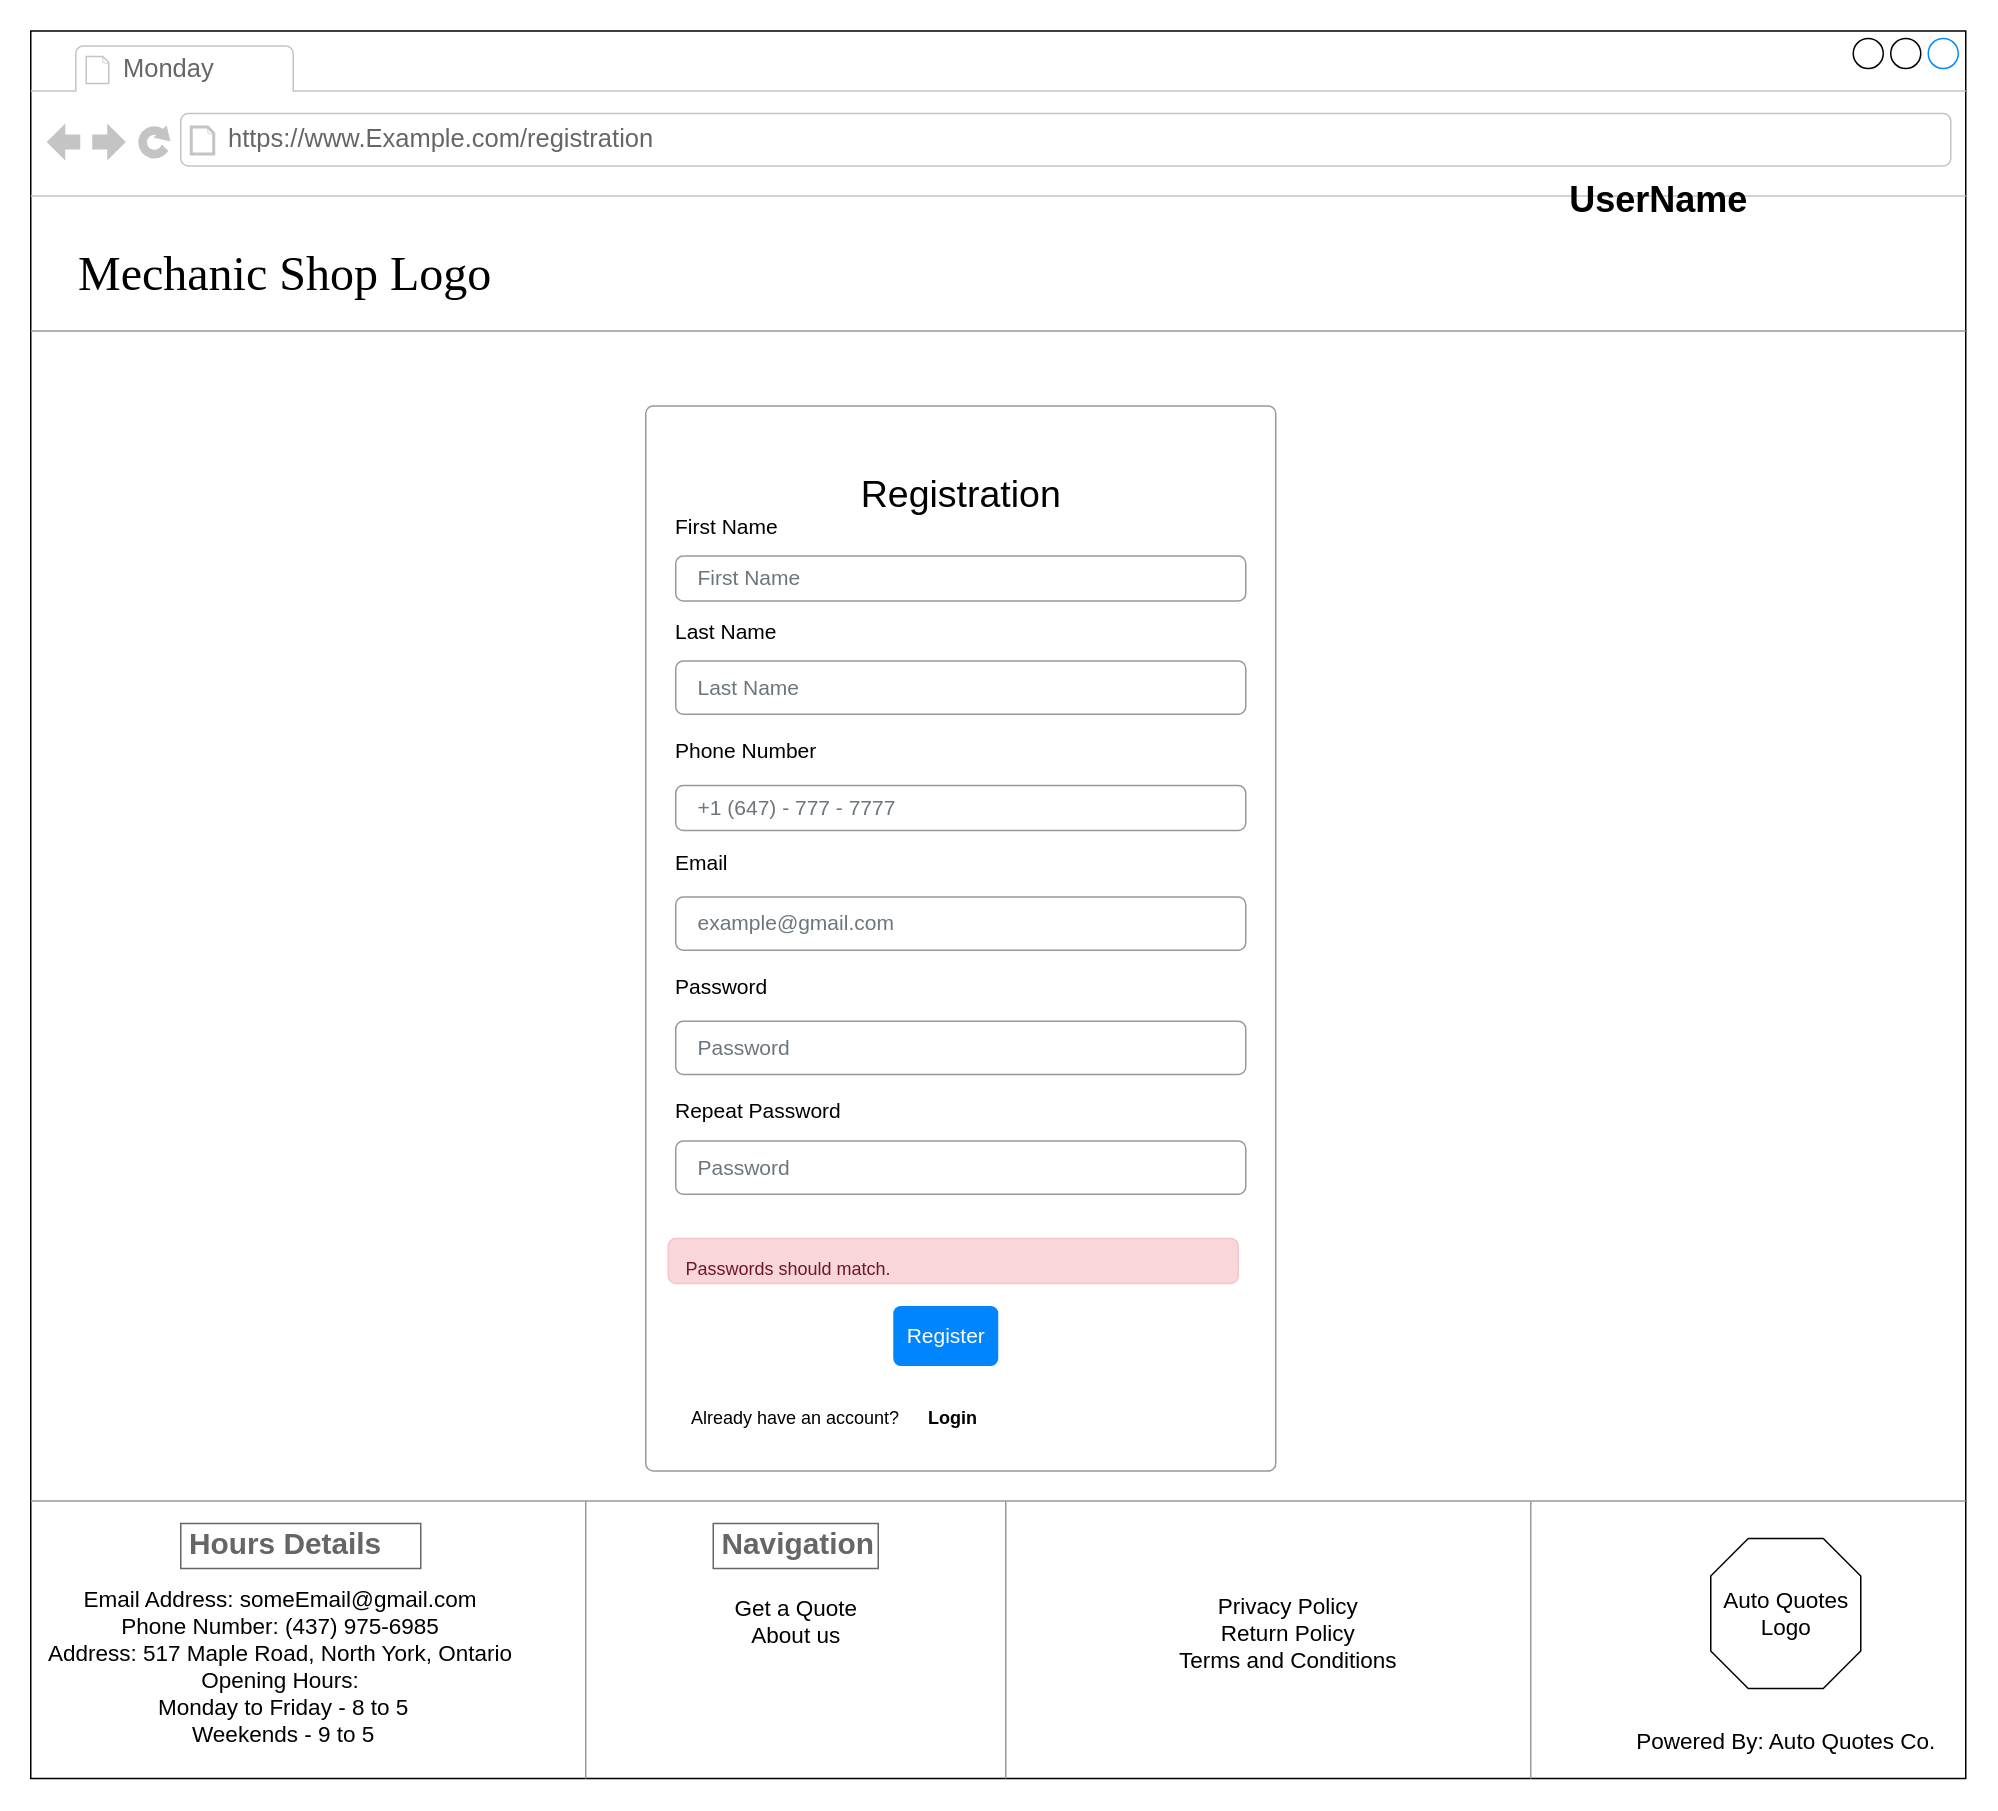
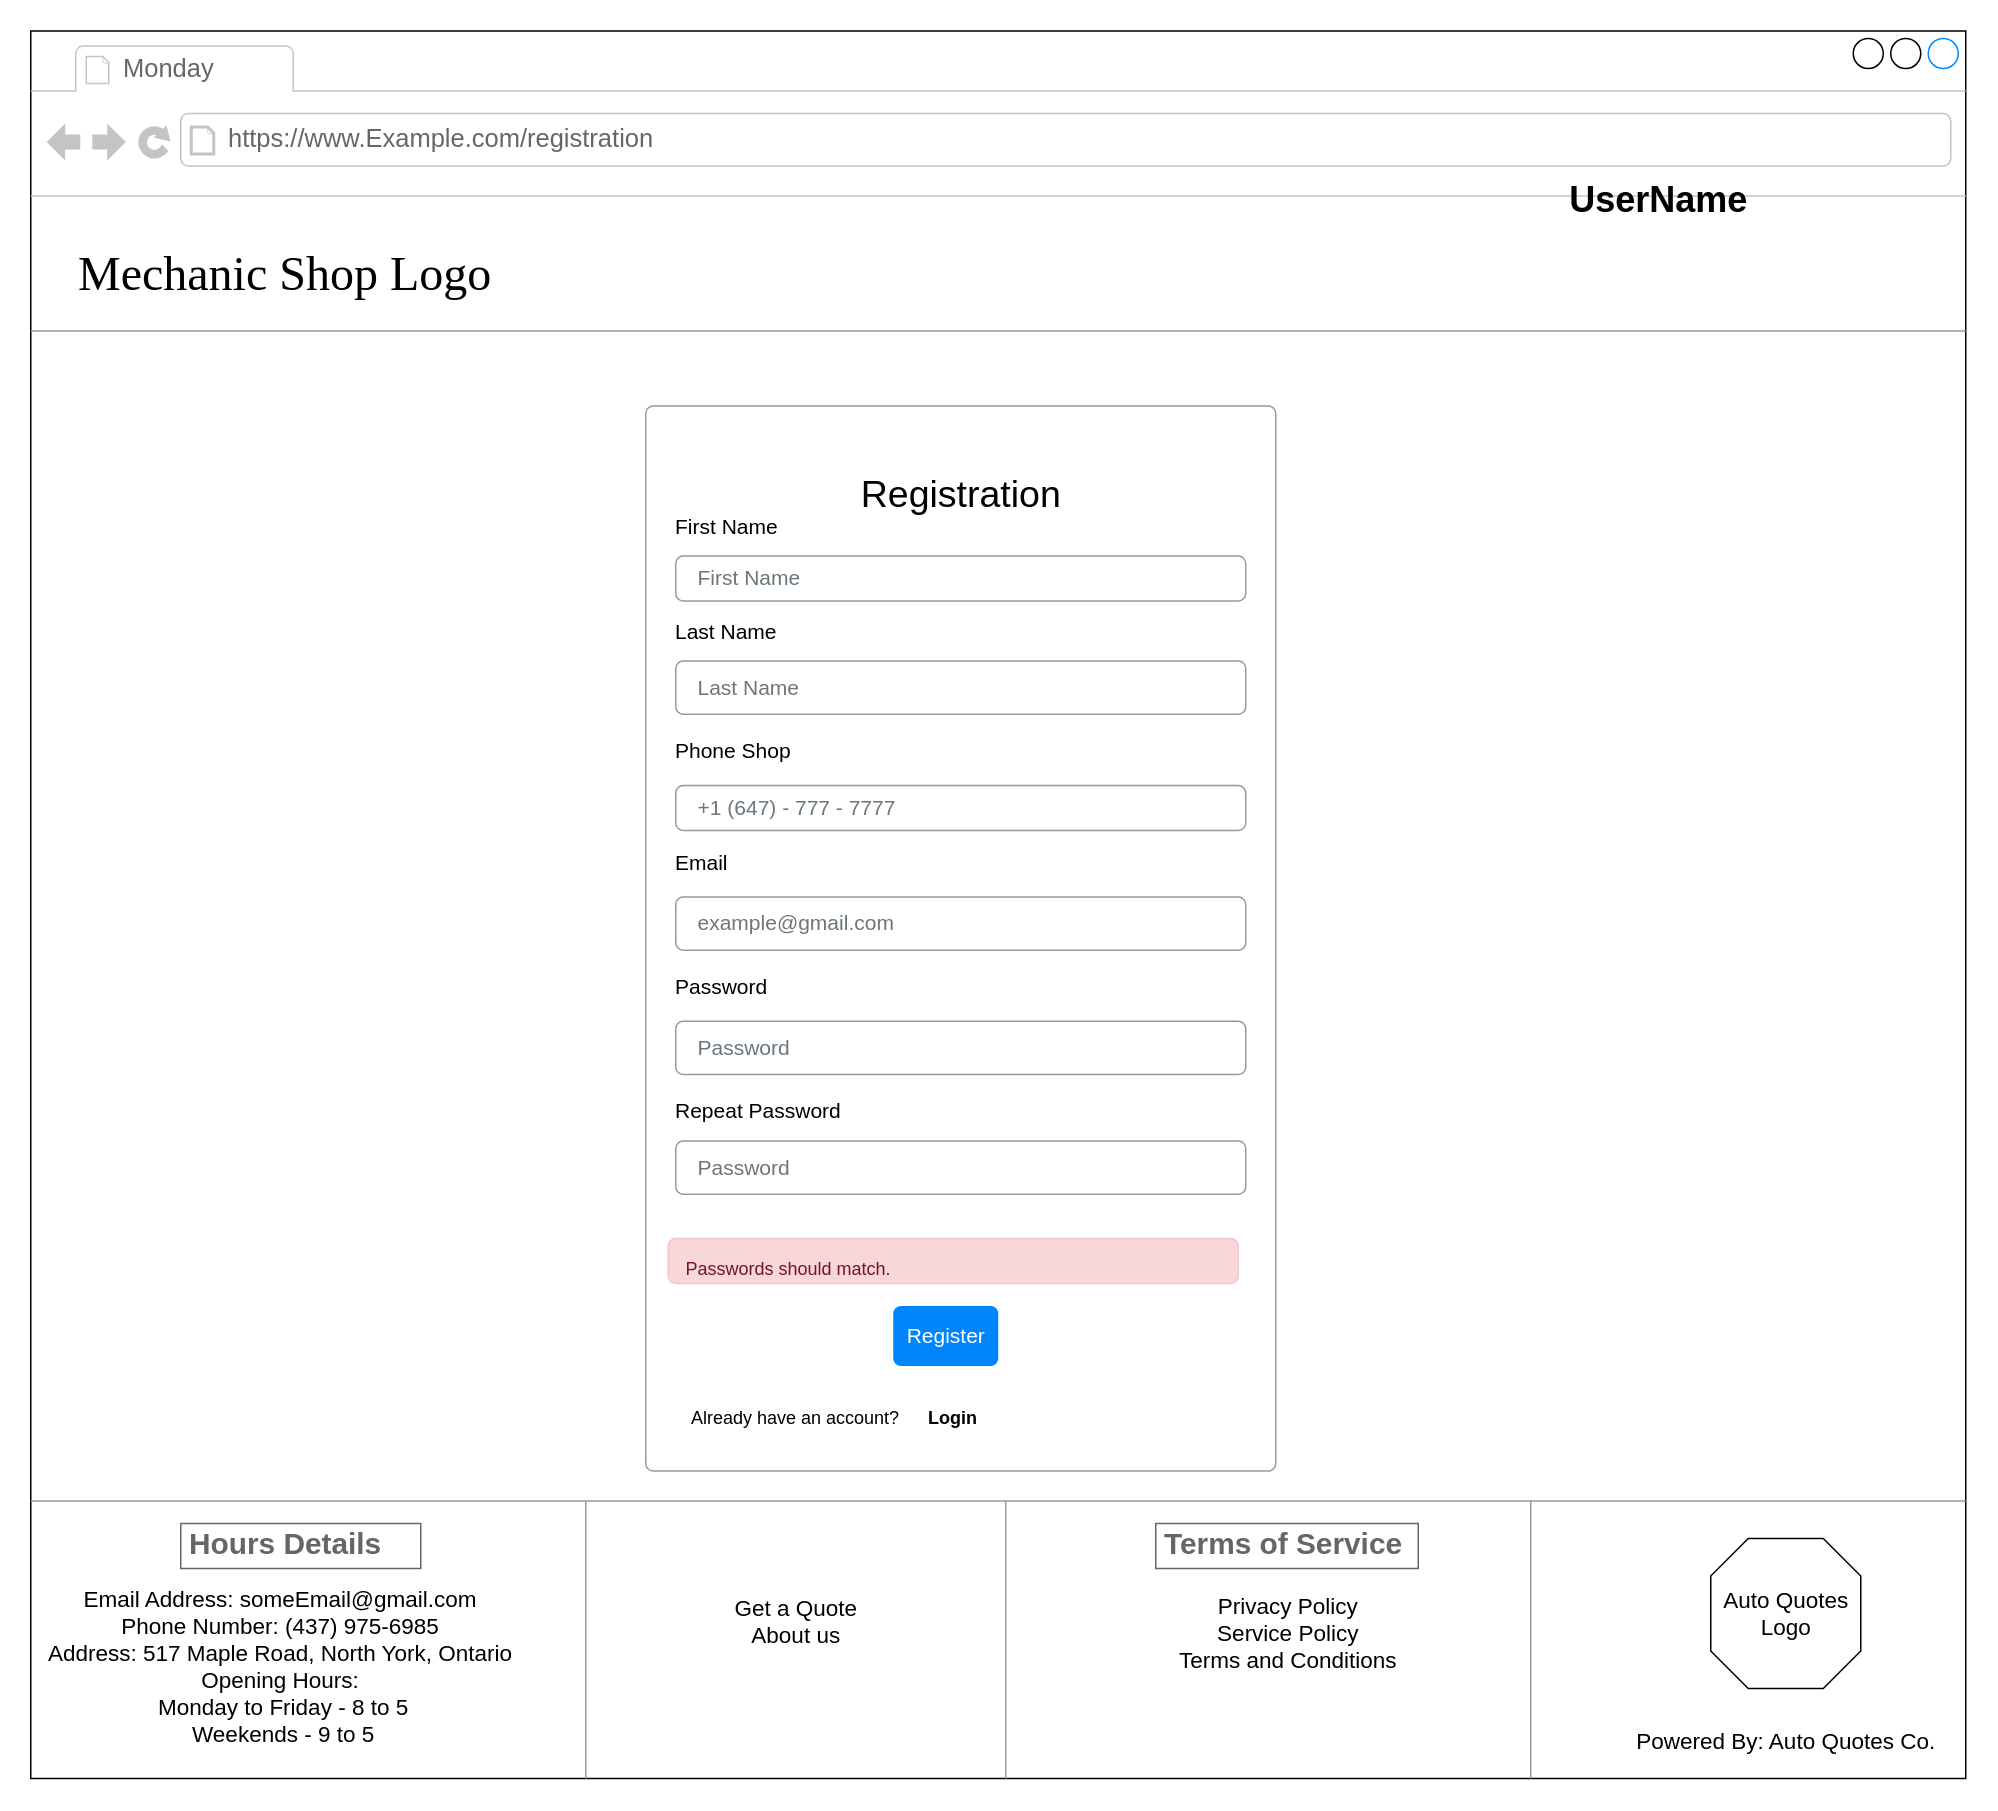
node "Phone Number": label "Phone Number" -> "Phone Shop"
node "Navigation": removed
node "Terms of Service": added
node "Privacy Policy Return Policy Terms and Conditions": label "Privacy Policy Return Policy Terms and Conditions" -> "Privacy Policy Service Policy Terms and Conditions"
